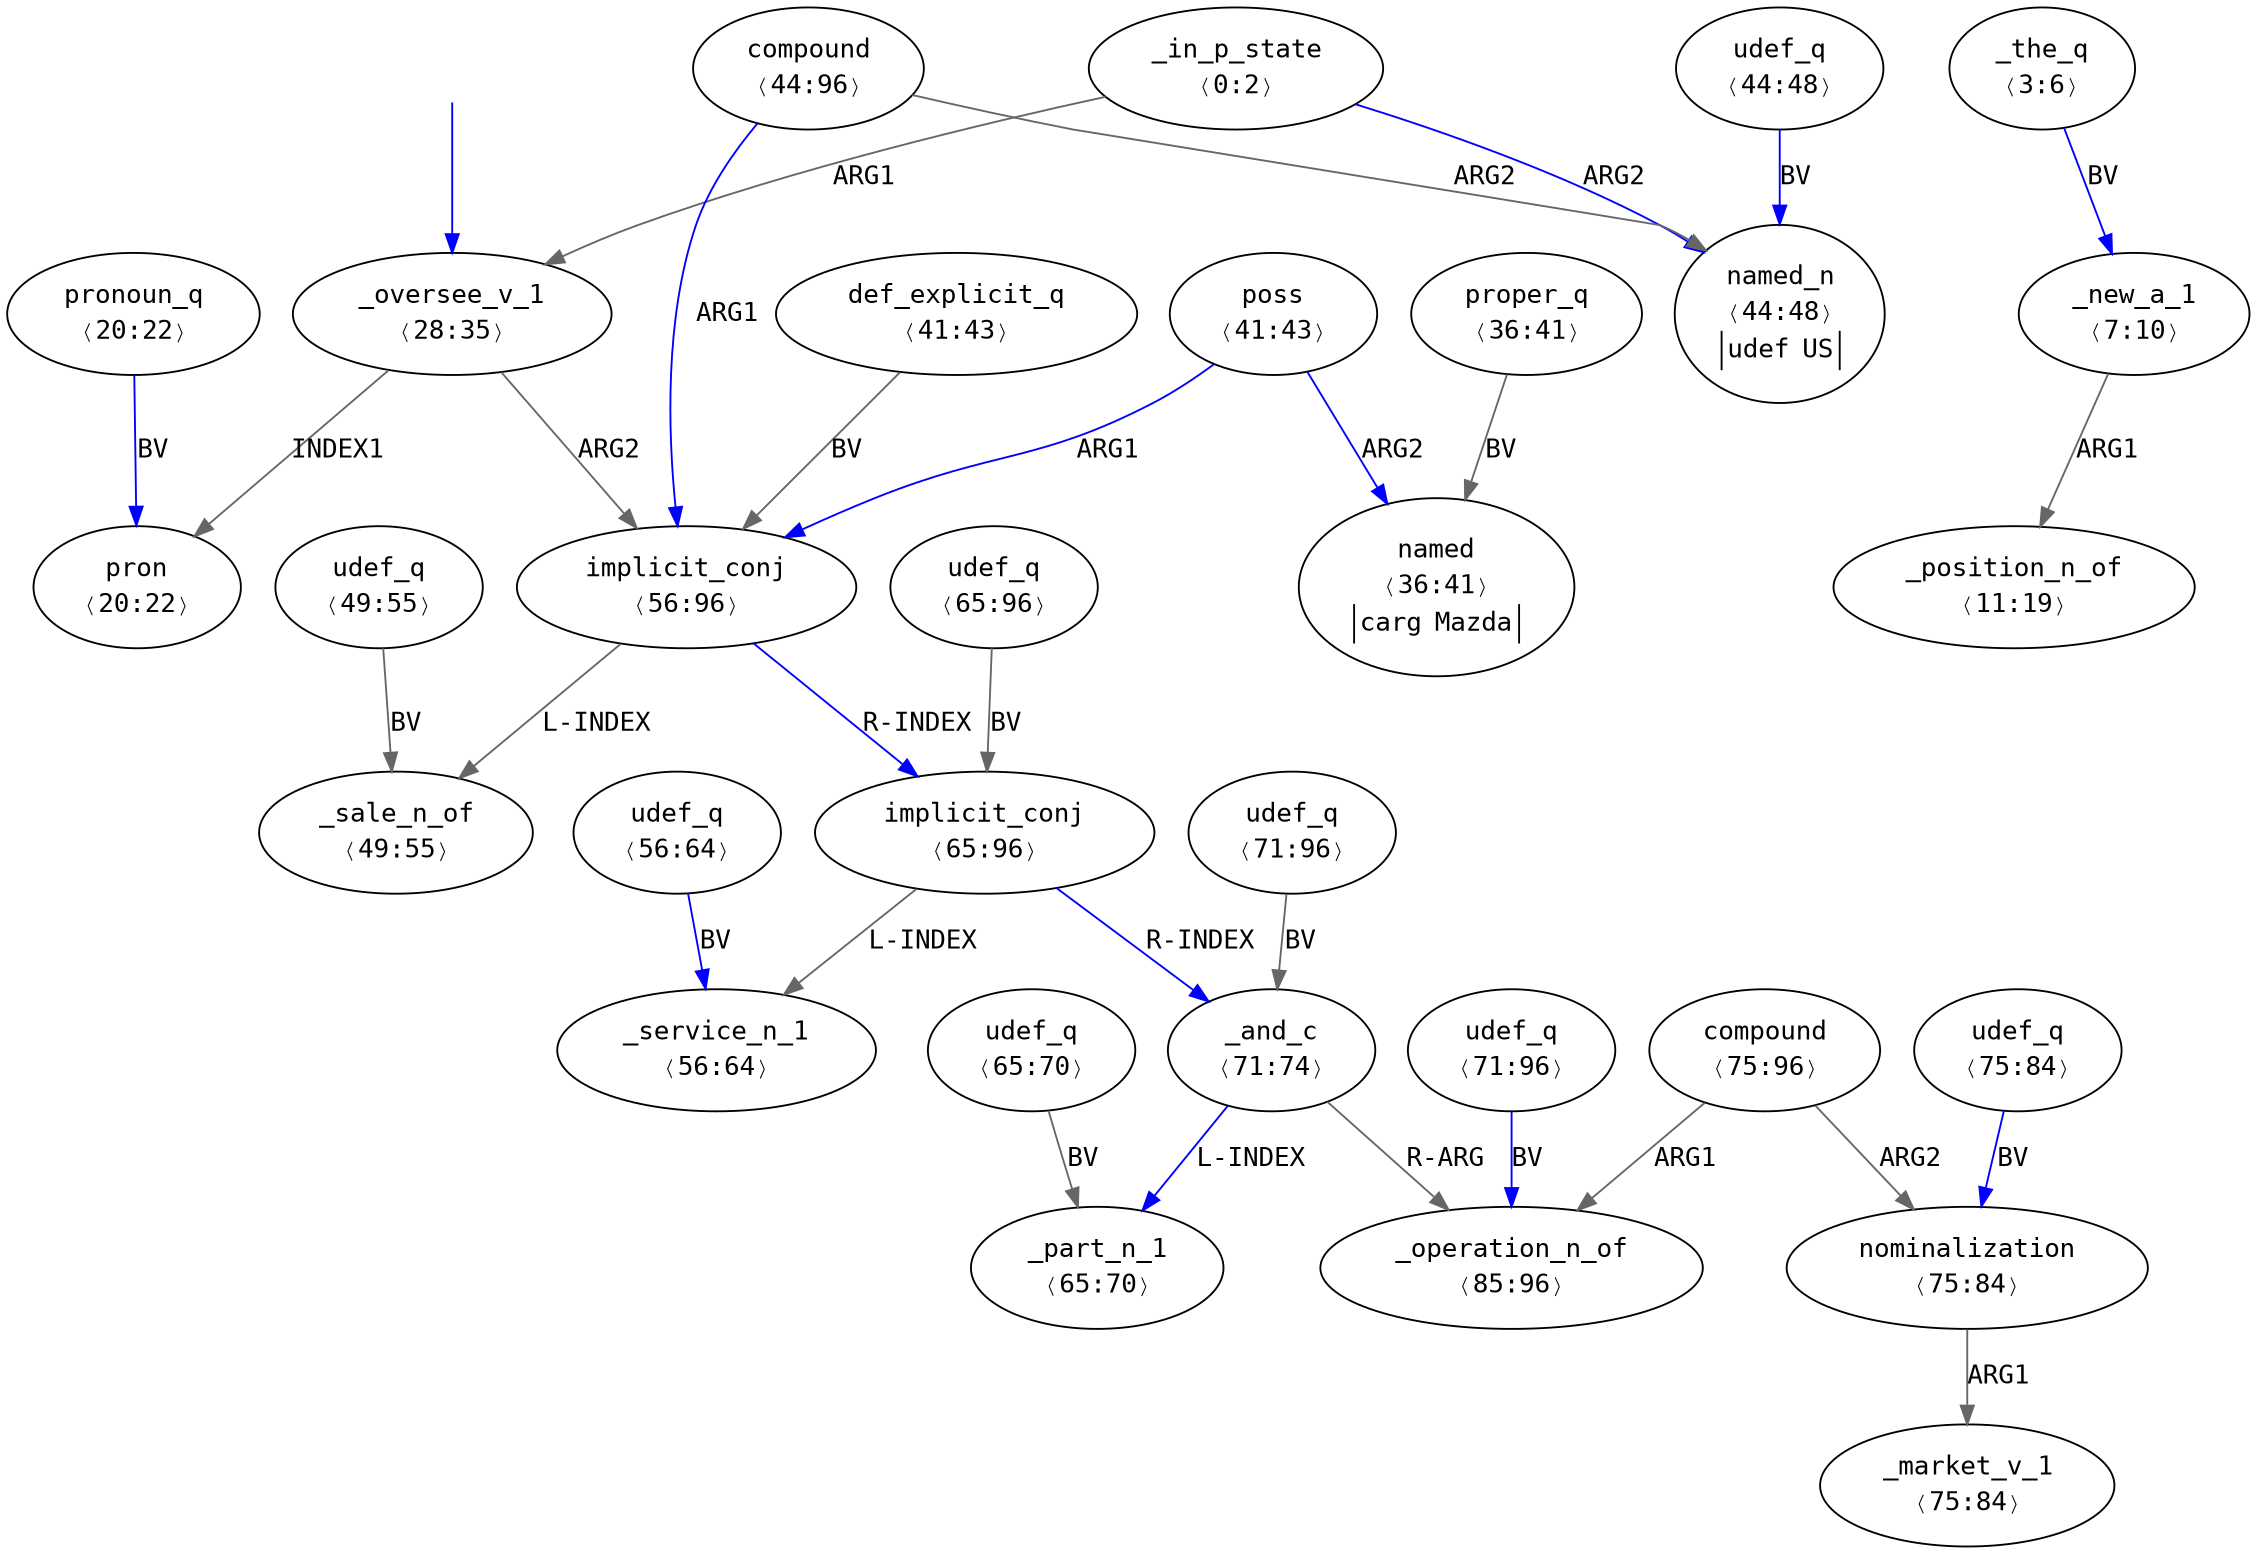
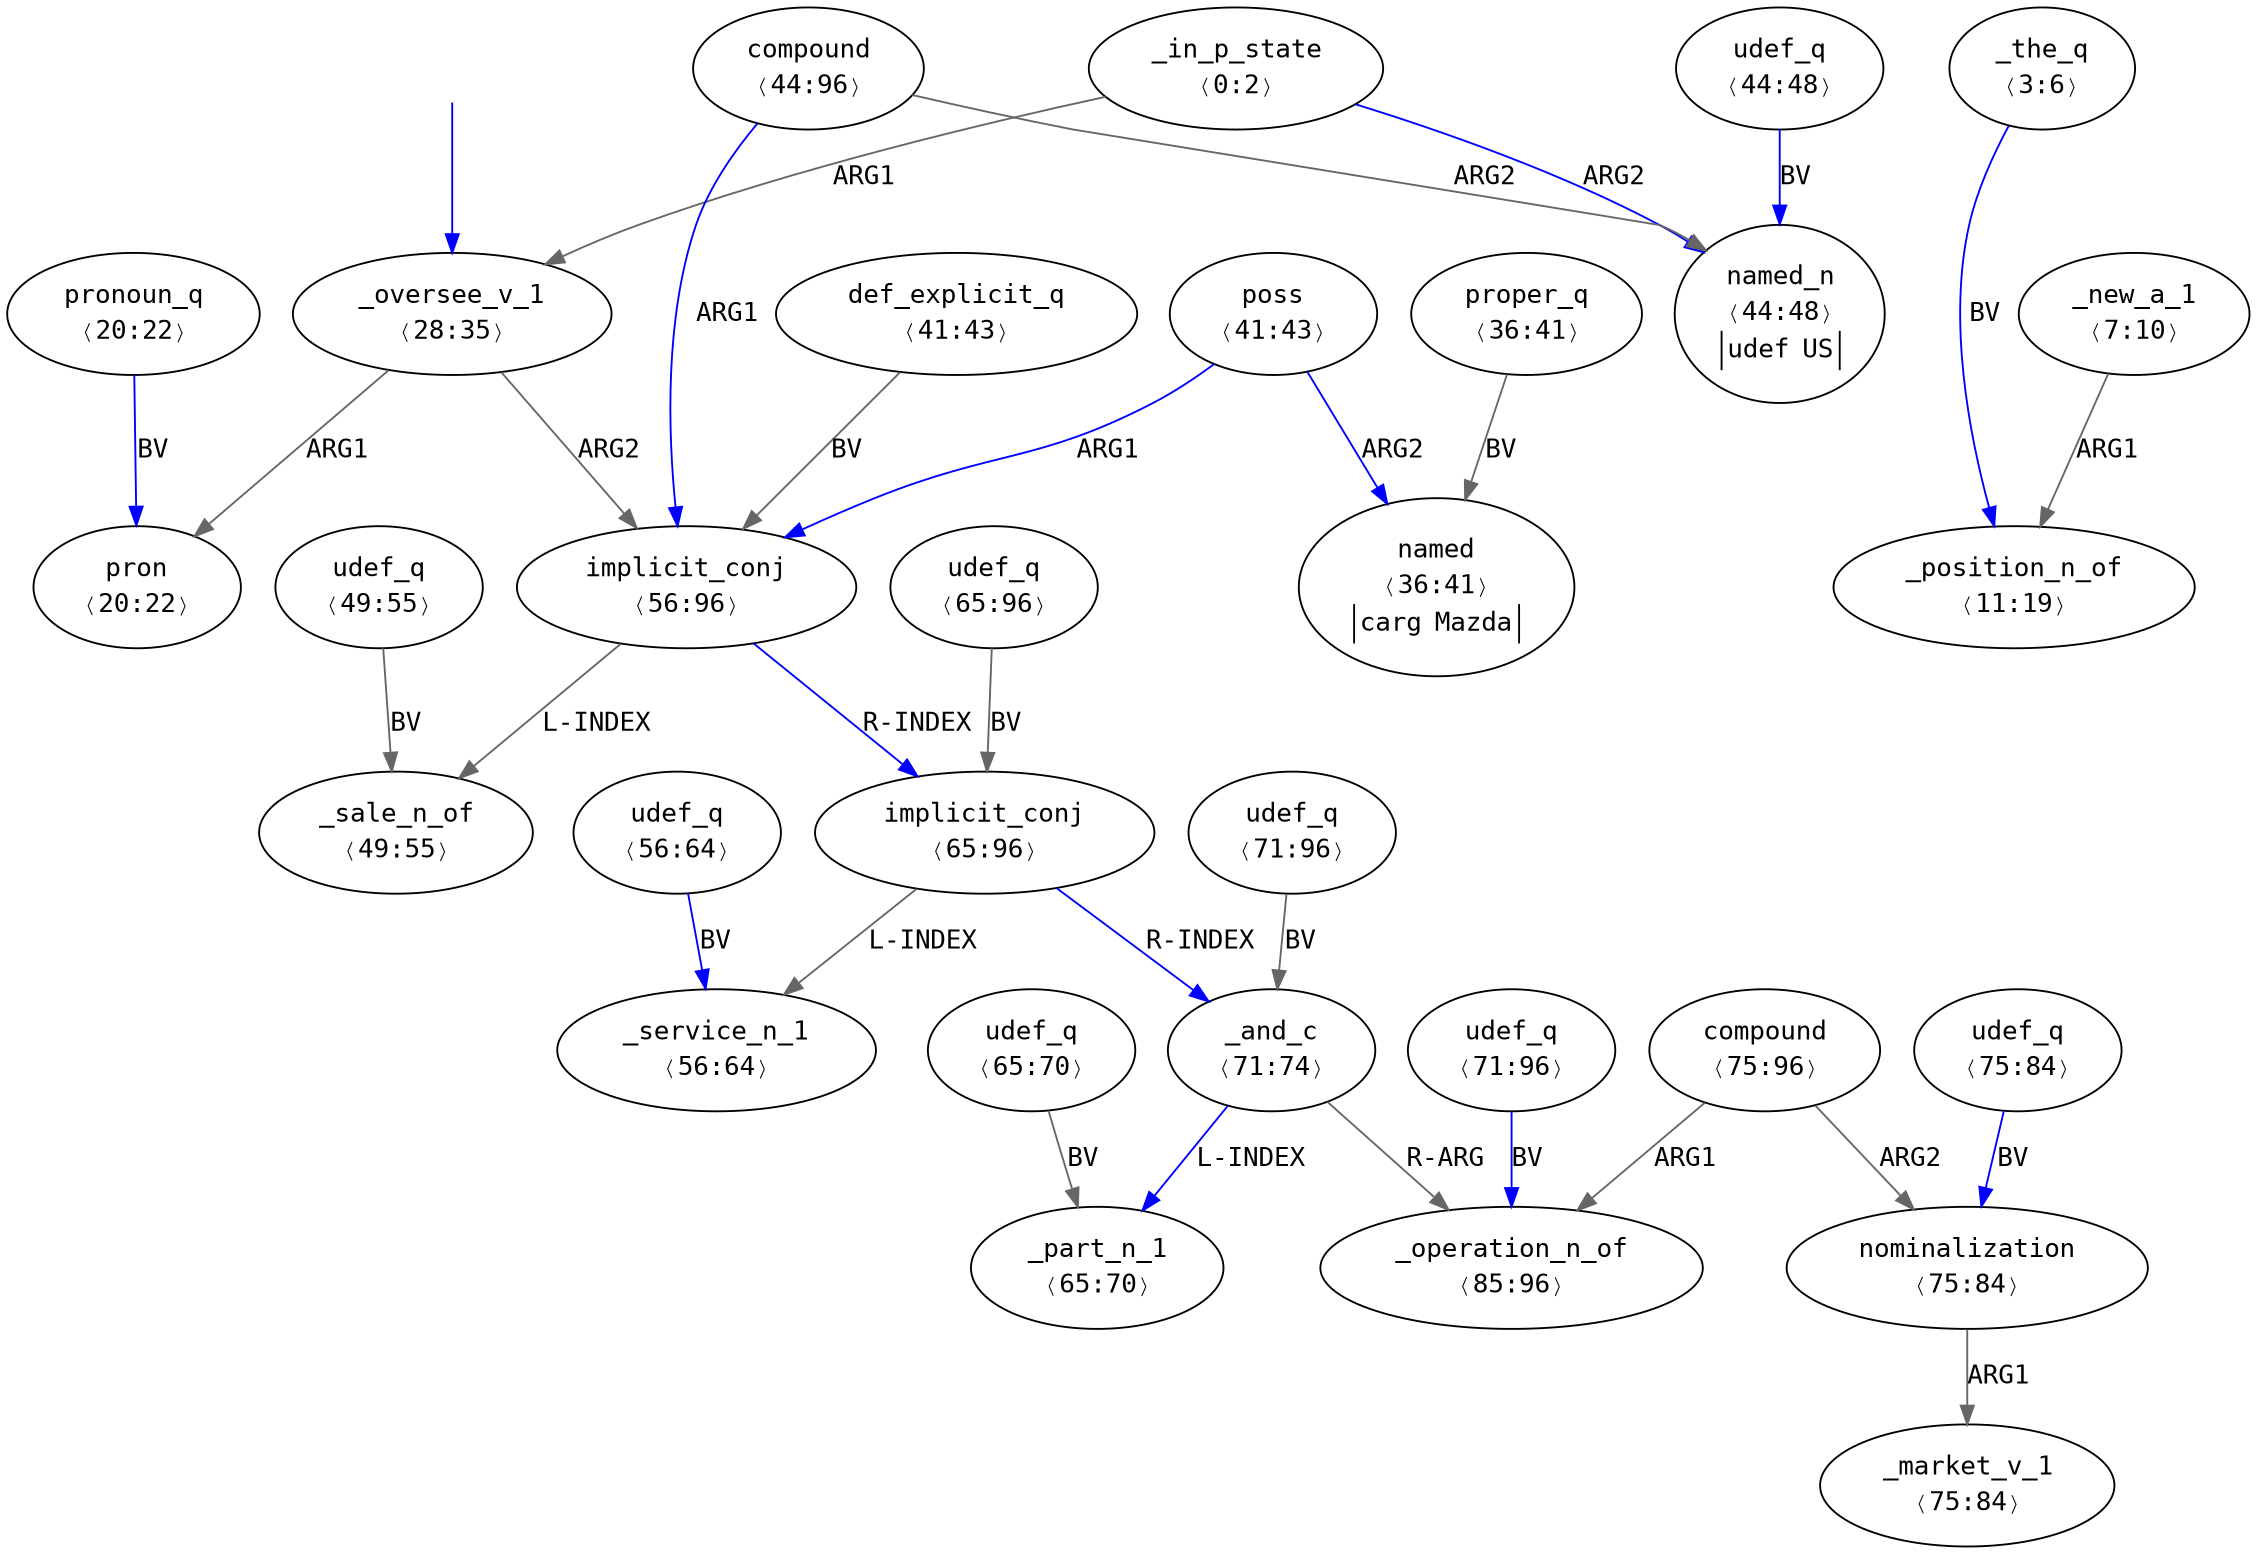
edge "_the_q" -> "_new_a_1": now "_the_q" -> "_position_n_of"
edge "_oversee_v_1" -> "pron": label "INDEX1" -> "ARG1"
